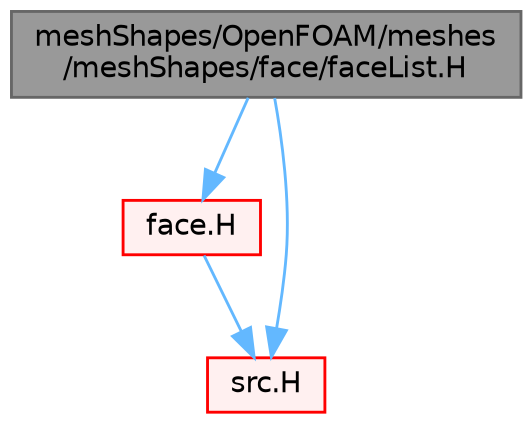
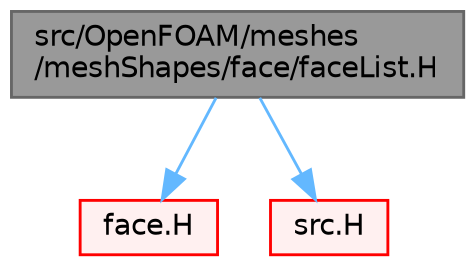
node "meshShapes/OpenFOAM/meshes /meshShapes/face/faceList.H": label "meshShapes/OpenFOAM/meshes /meshShapes/face/faceList.H" -> "src/OpenFOAM/meshes /meshShapes/face/faceList.H"
edge "face.H" -> "src.H": removed
